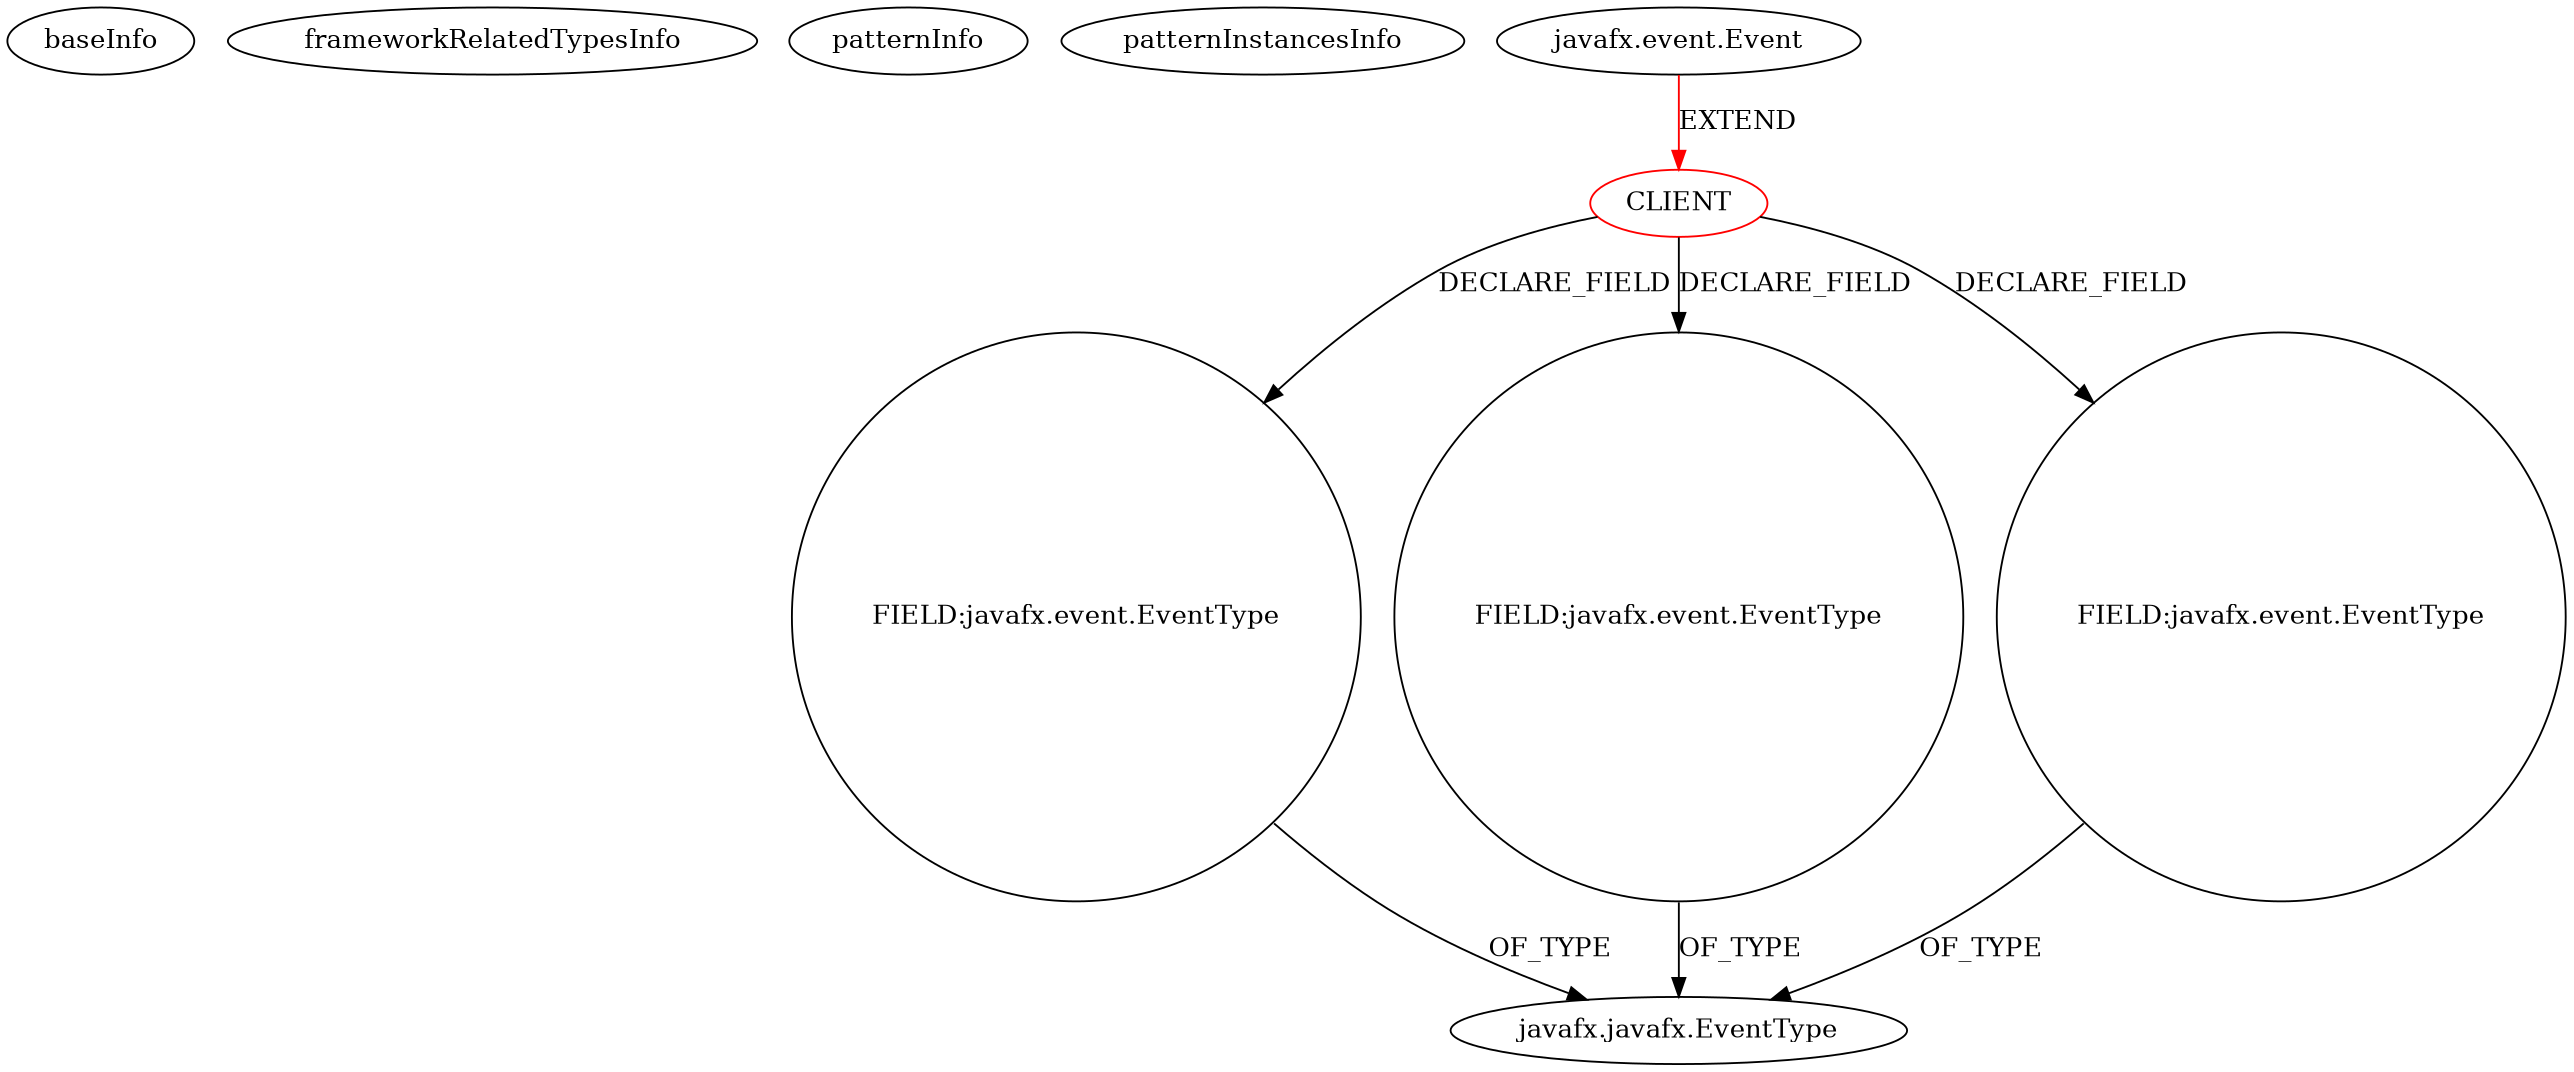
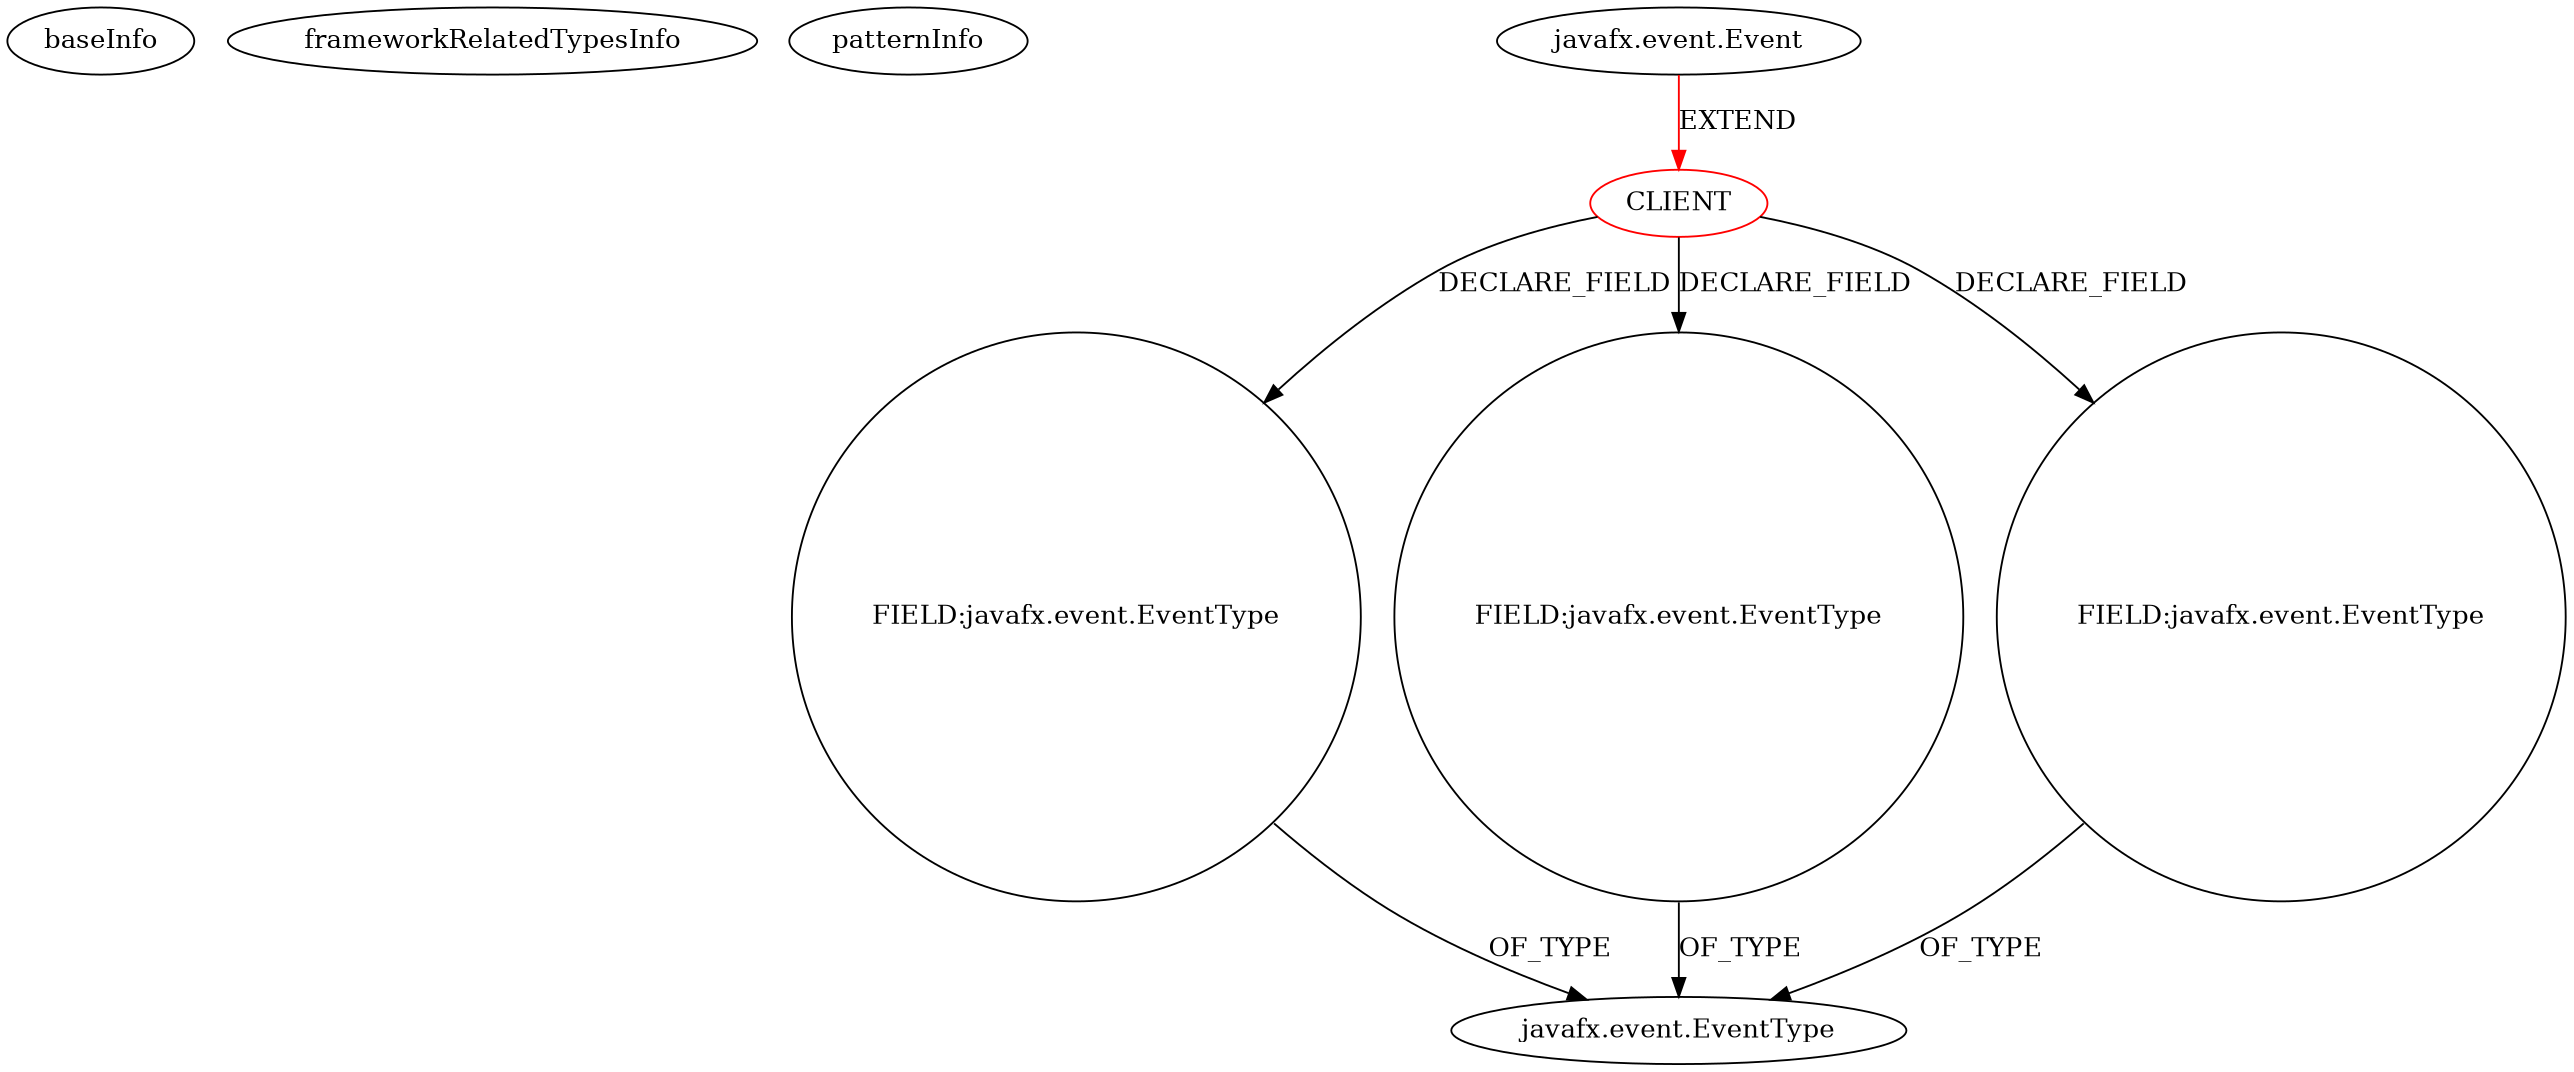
node "patternInstancesInfo": removed
node "javafx.javafx.EventType": label "javafx.javafx.EventType" -> "javafx.event.EventType"
